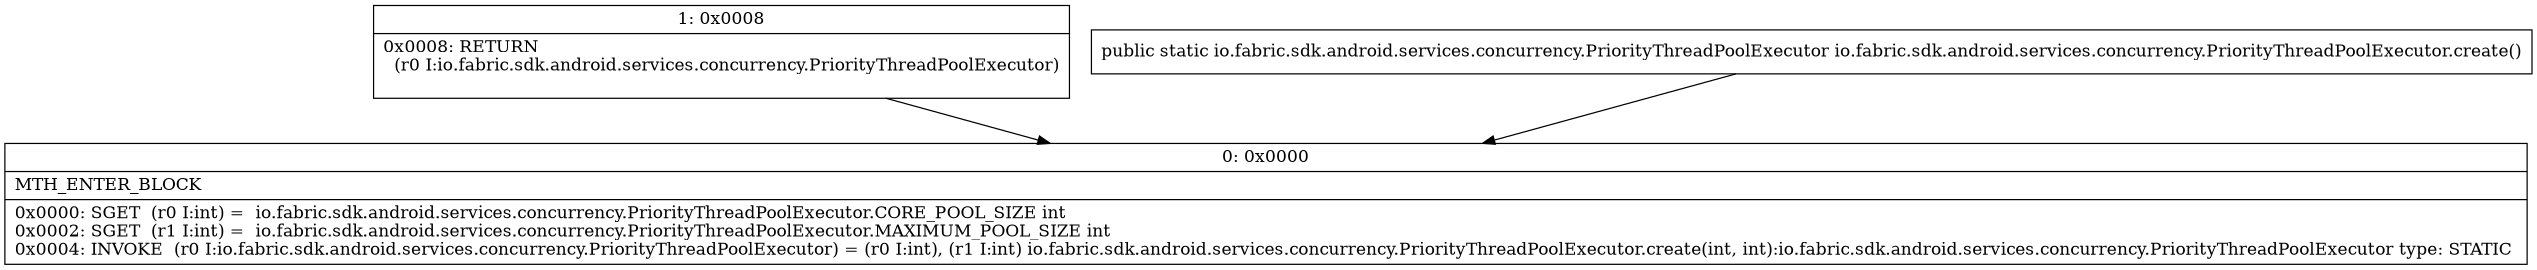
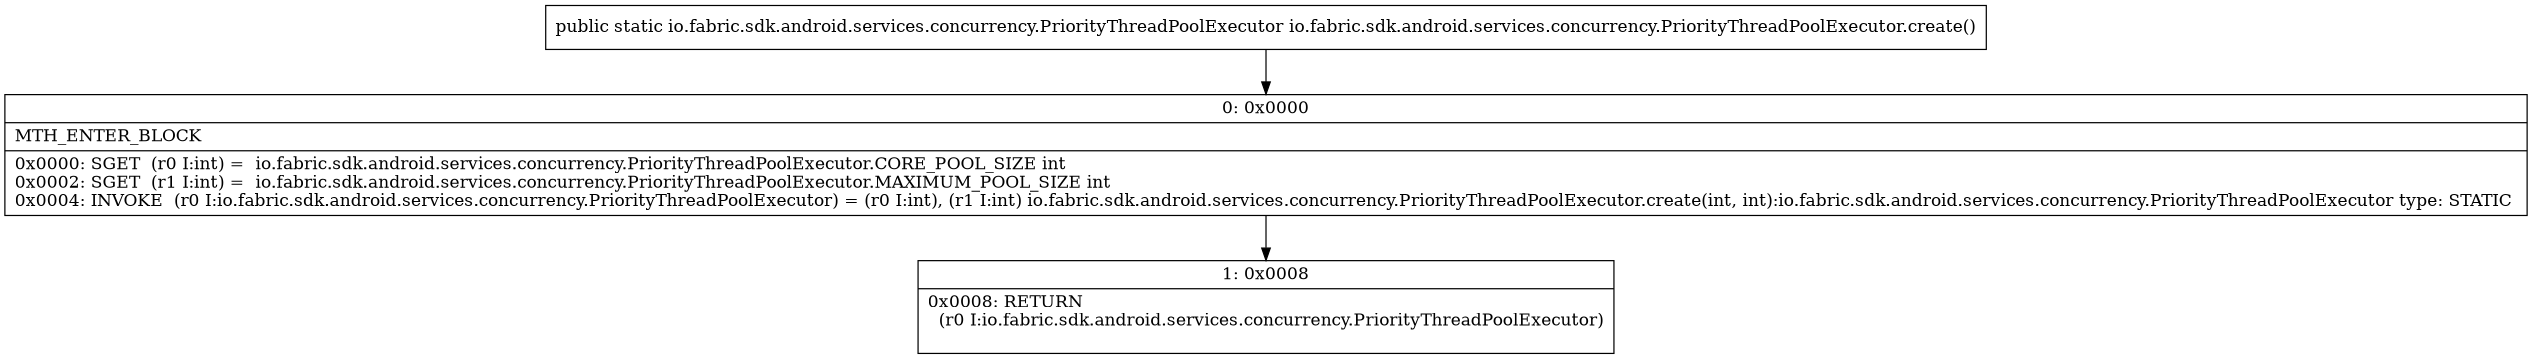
edge "1: 0x0008" -> "0: 0x0000": reversed
